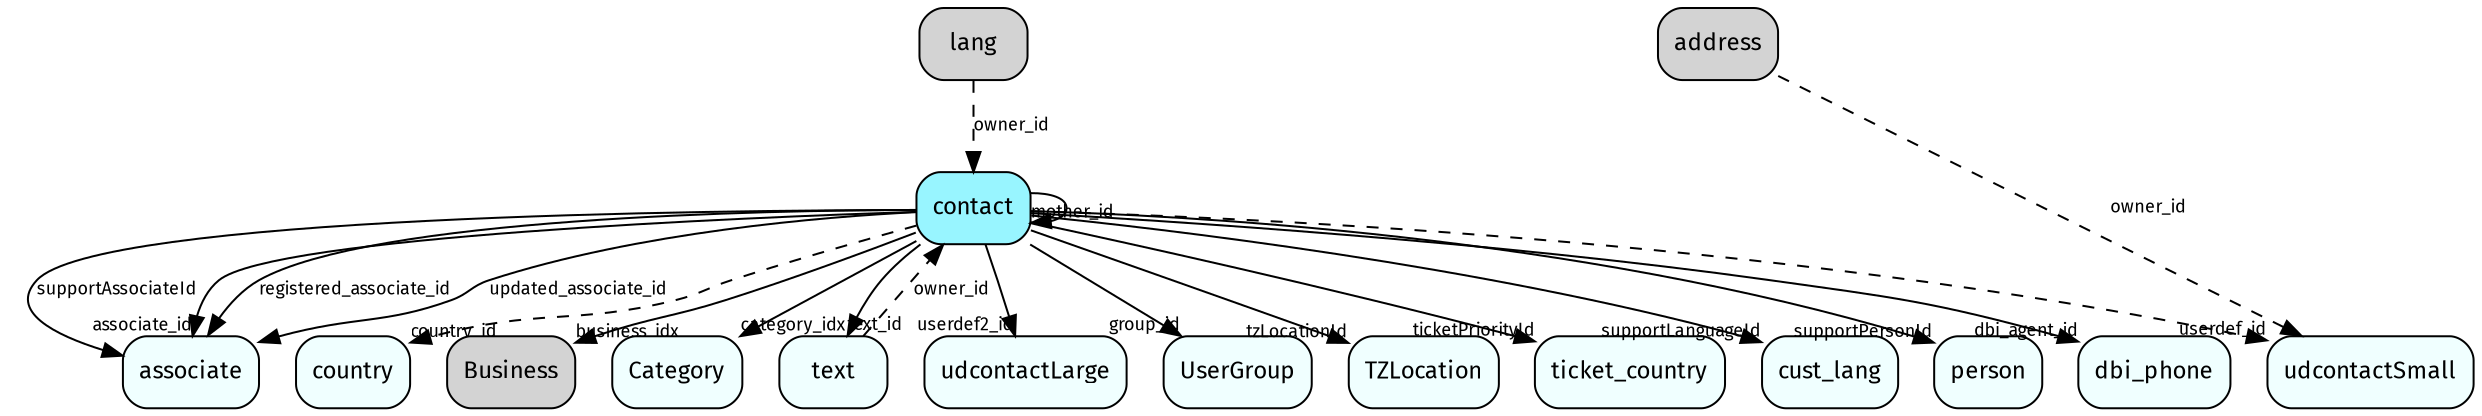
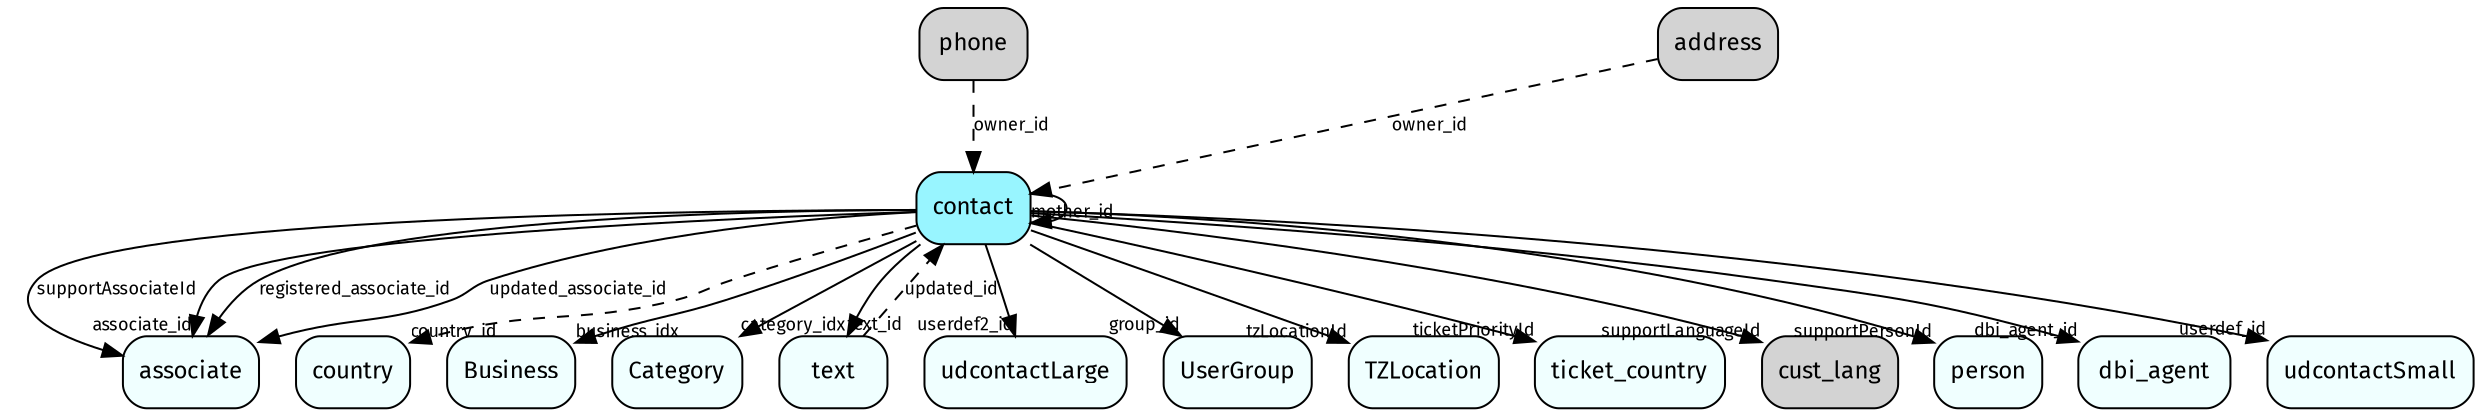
node "lang": label "lang" -> "phone"
edge "address" -> "udcontactSmall": now "address" -> "contact"
edge "contact" -> "udcontactSmall": style dashed -> solid
edge "text" -> "contact": label "owner_id" -> "updated_id"
node "Business": fillcolor lightgrey -> azure1
node "cust_lang": fillcolor azure1 -> lightgrey
node "dbi_phone": label "dbi_phone" -> "dbi_agent"
